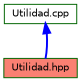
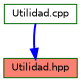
edge "Utilidad.hpp" -> "Utilidad.cpp": reversed
